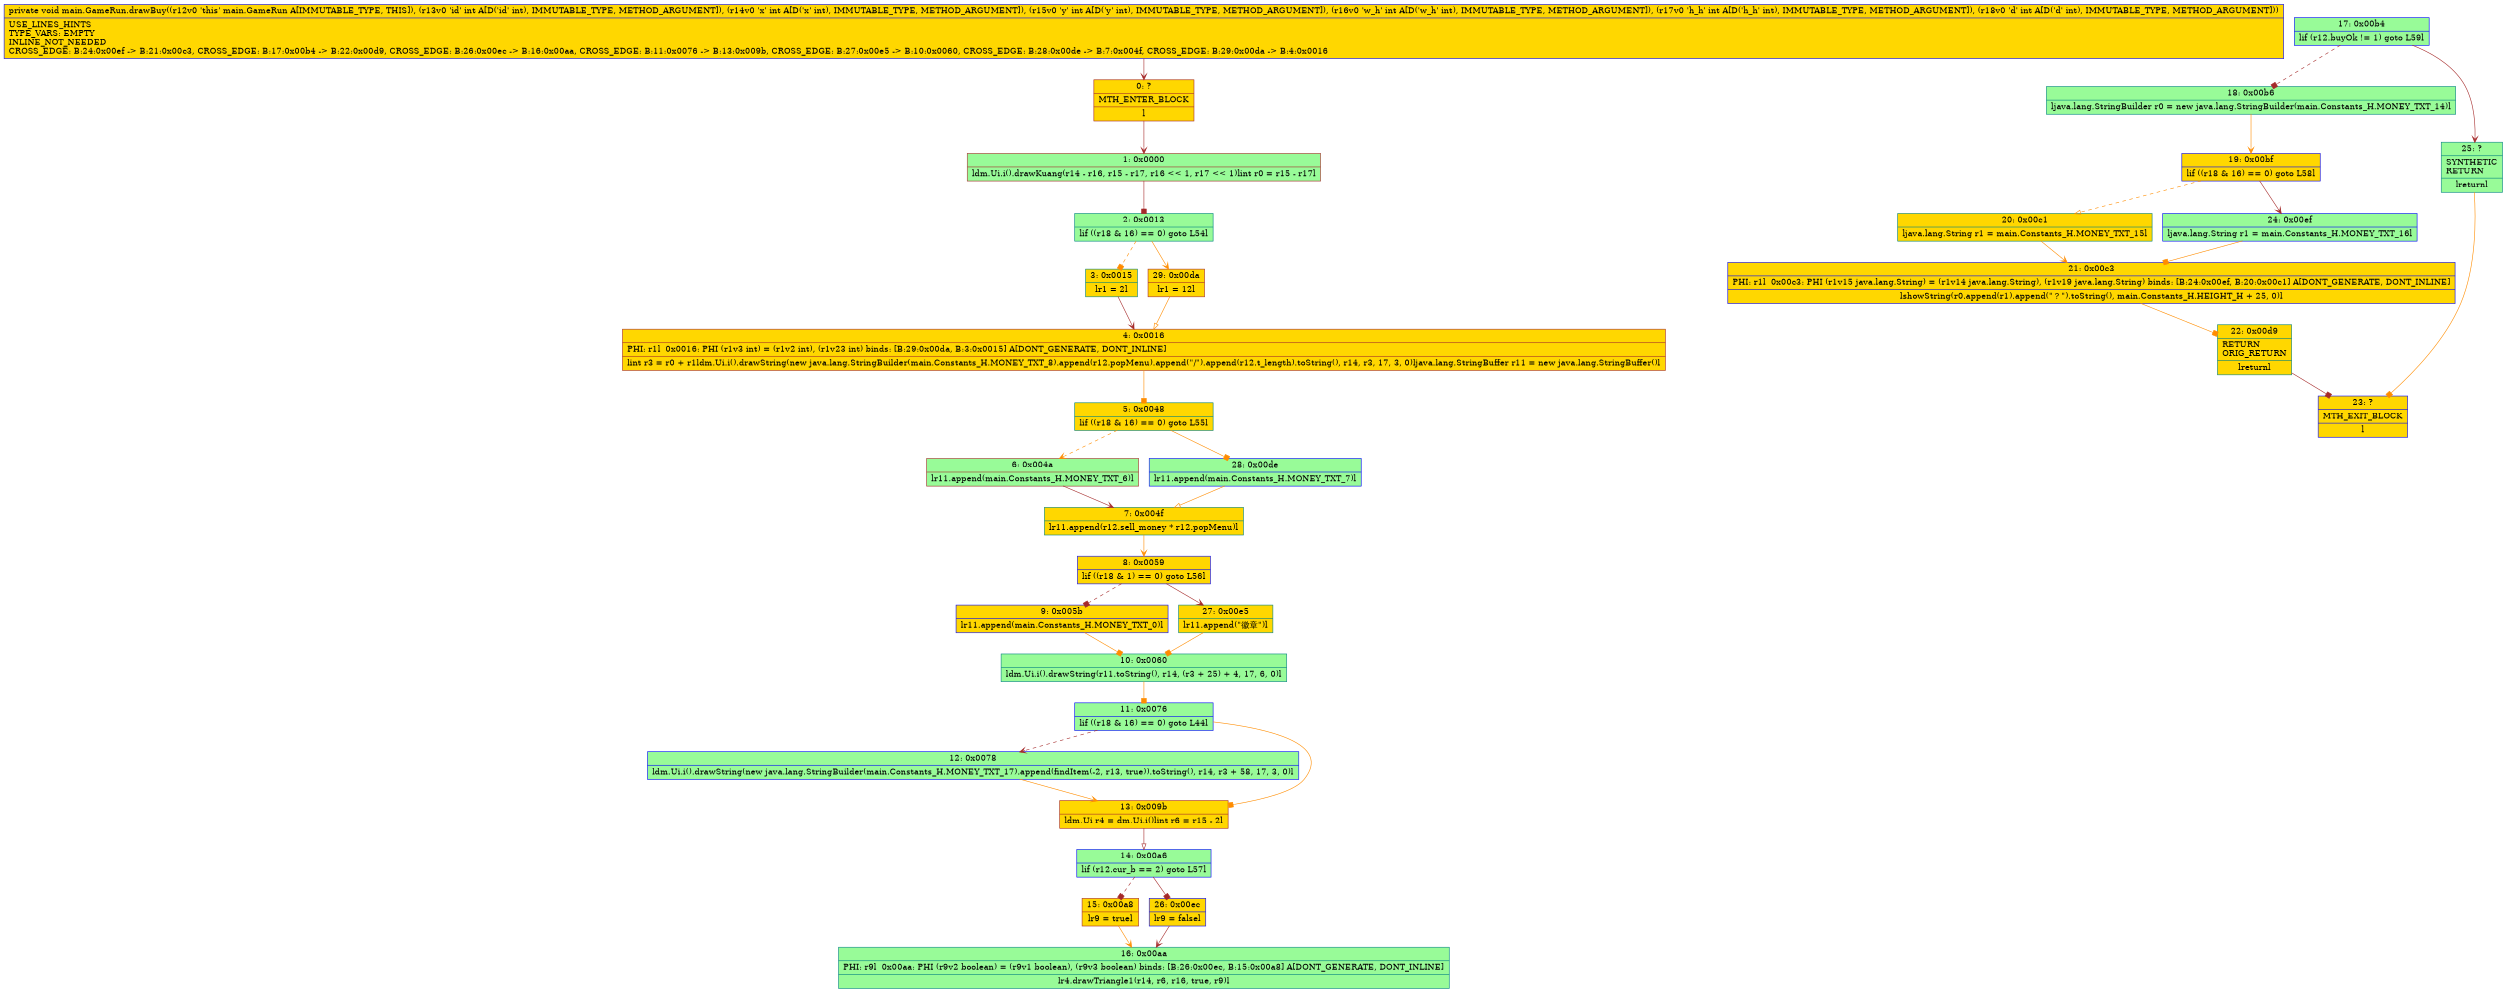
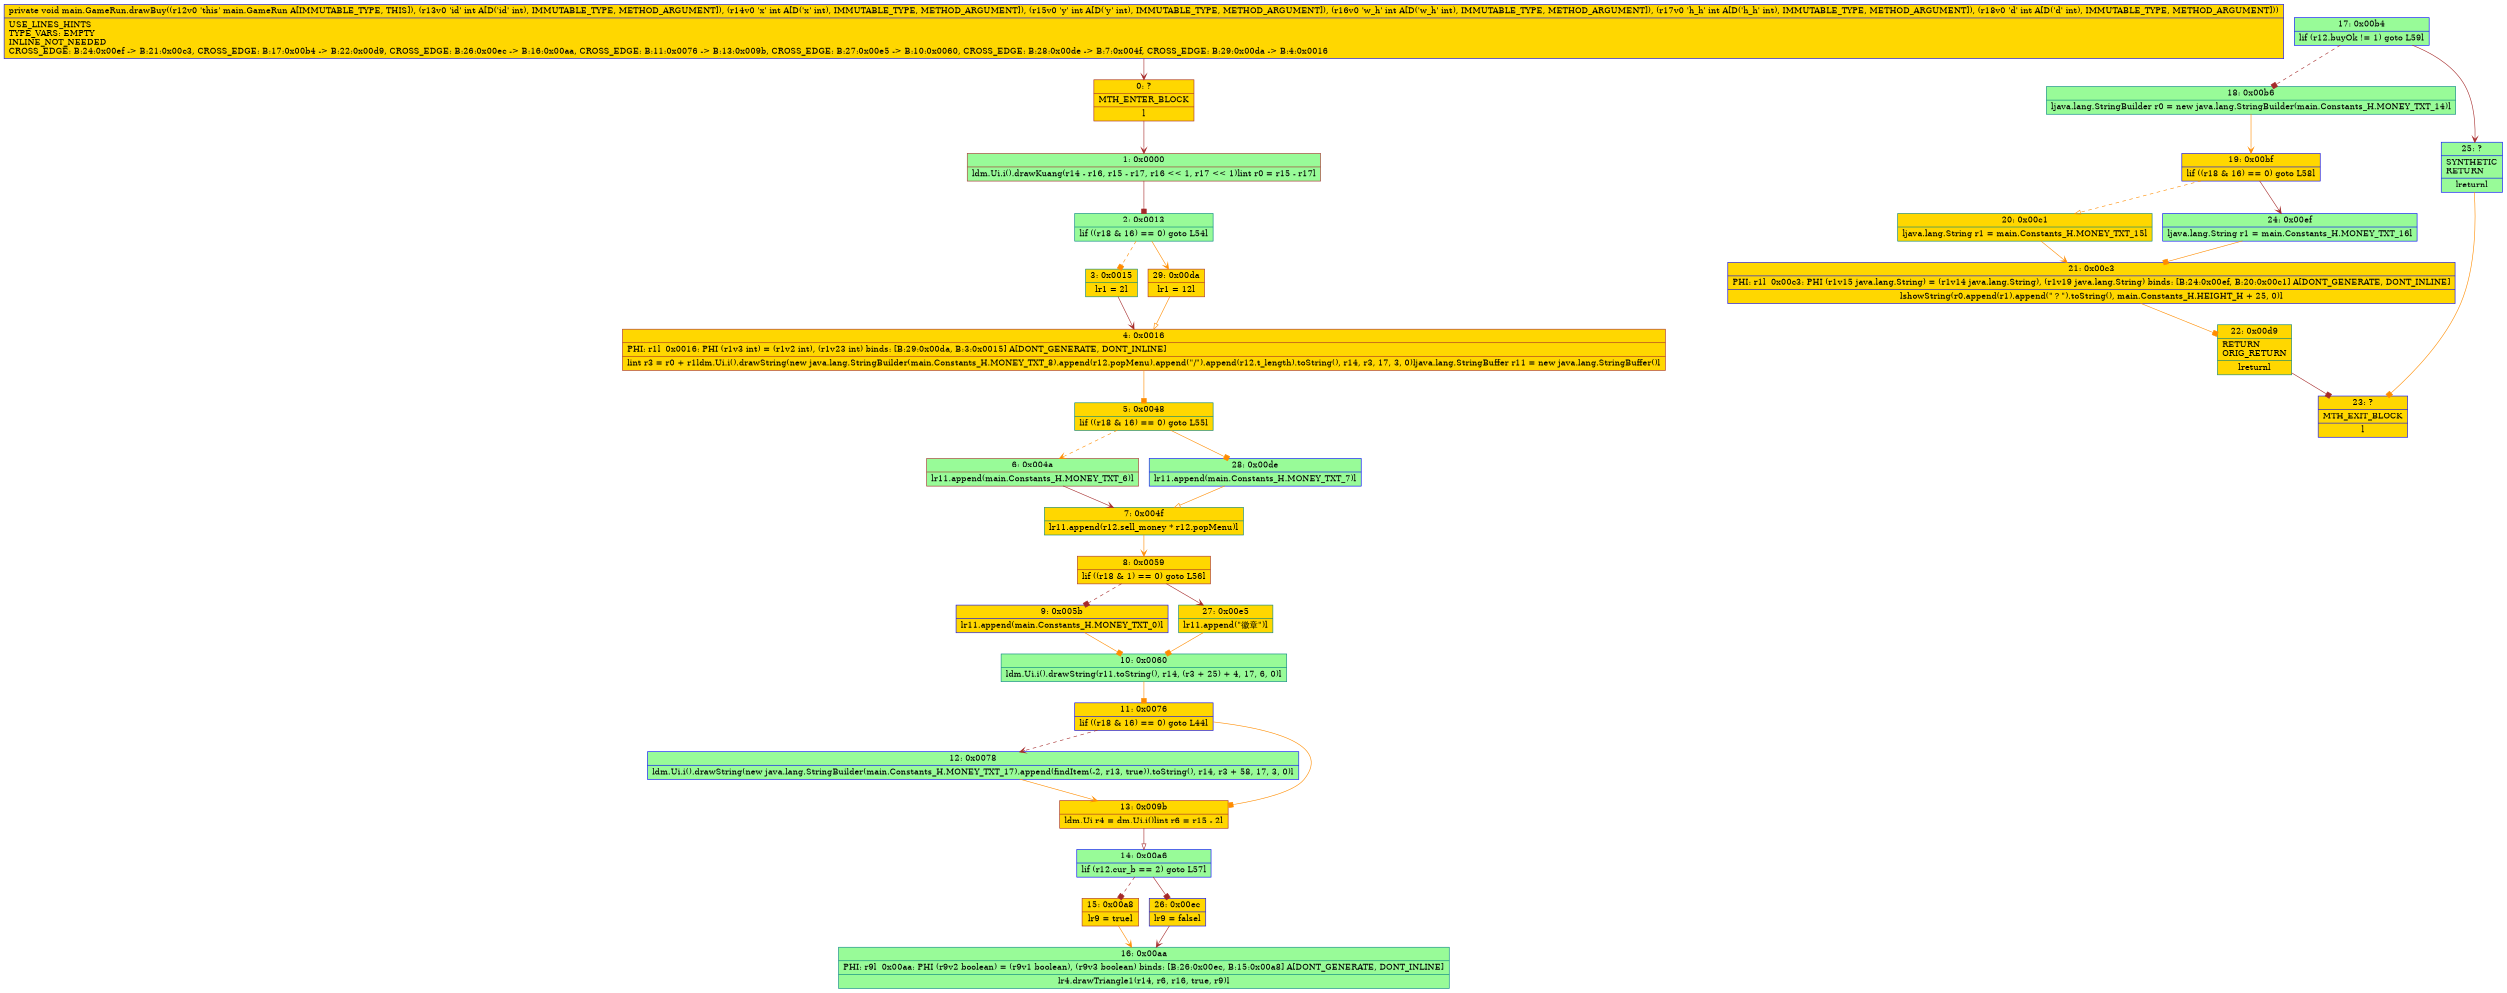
node "25: ?": color teal -> blue
node "8: 0x0059": color blue -> brown
node "11: 0x0076": fillcolor palegreen -> gold
